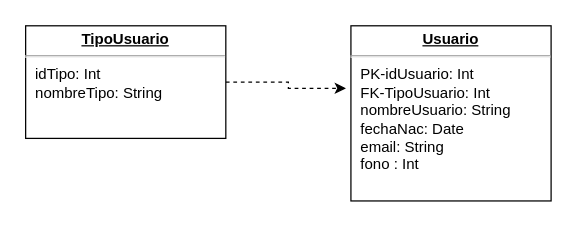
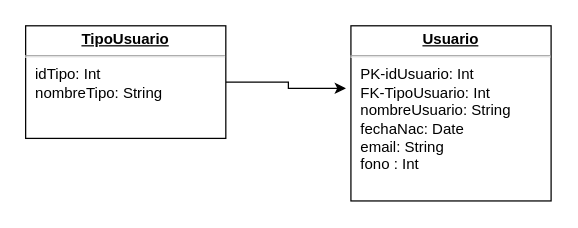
edge "TipoUsuario idTipo: Int nombreTipo: String" -> "Usuario PK-idUsuario: Int FK-TipoUsuario: Int nombreUsuario: String fechaNac: Date email: String fono : Int": style dashed -> solid
